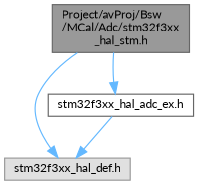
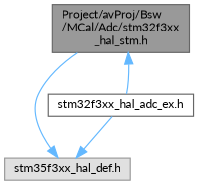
edge "Project/avProj/Bsw /MCal/Adc/stm32f3xx _hal_stm.h" -> "stm32f3xx_hal_adc_ex.h": reversed
node "stm32f3xx_hal_def.h": label "stm32f3xx_hal_def.h" -> "stm35f3xx_hal_def.h"
